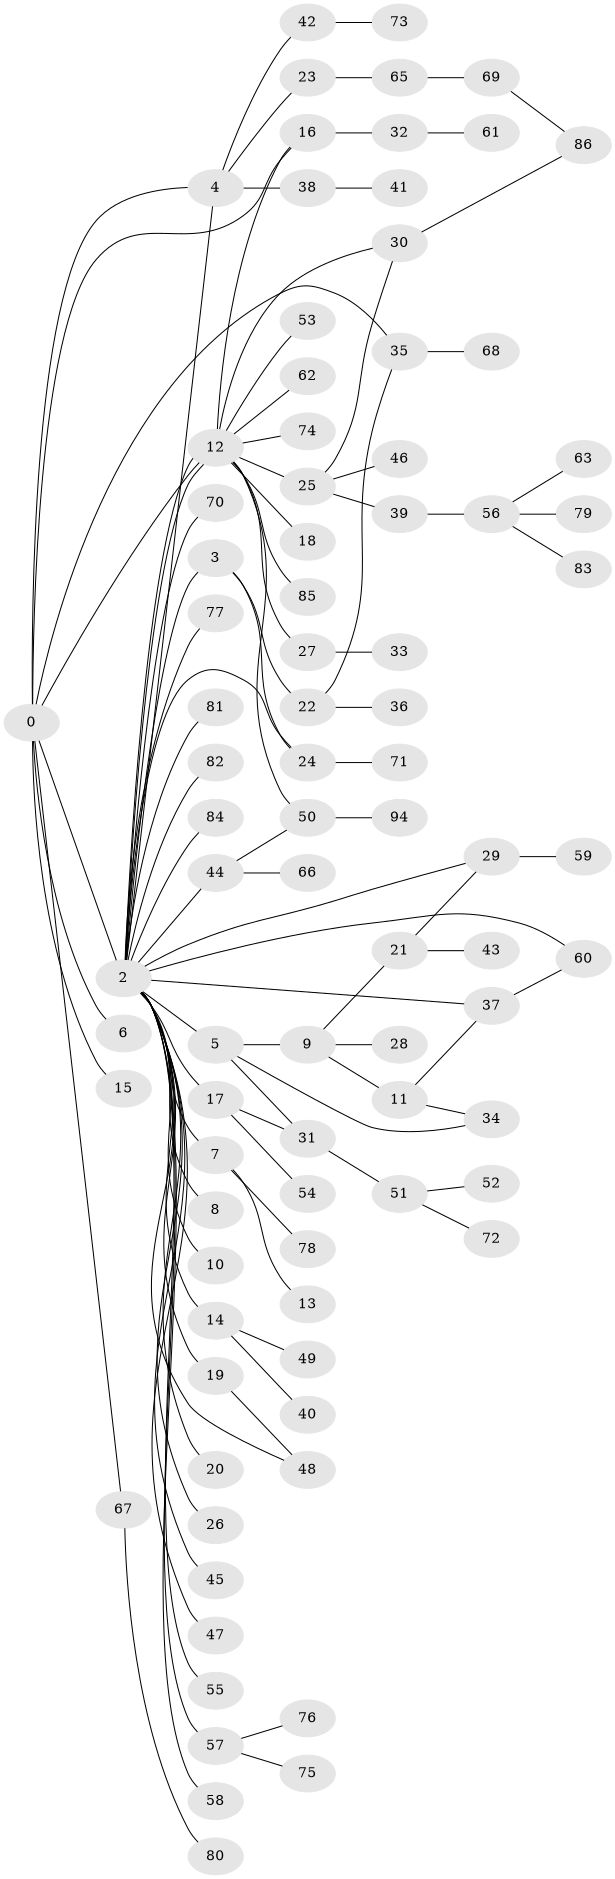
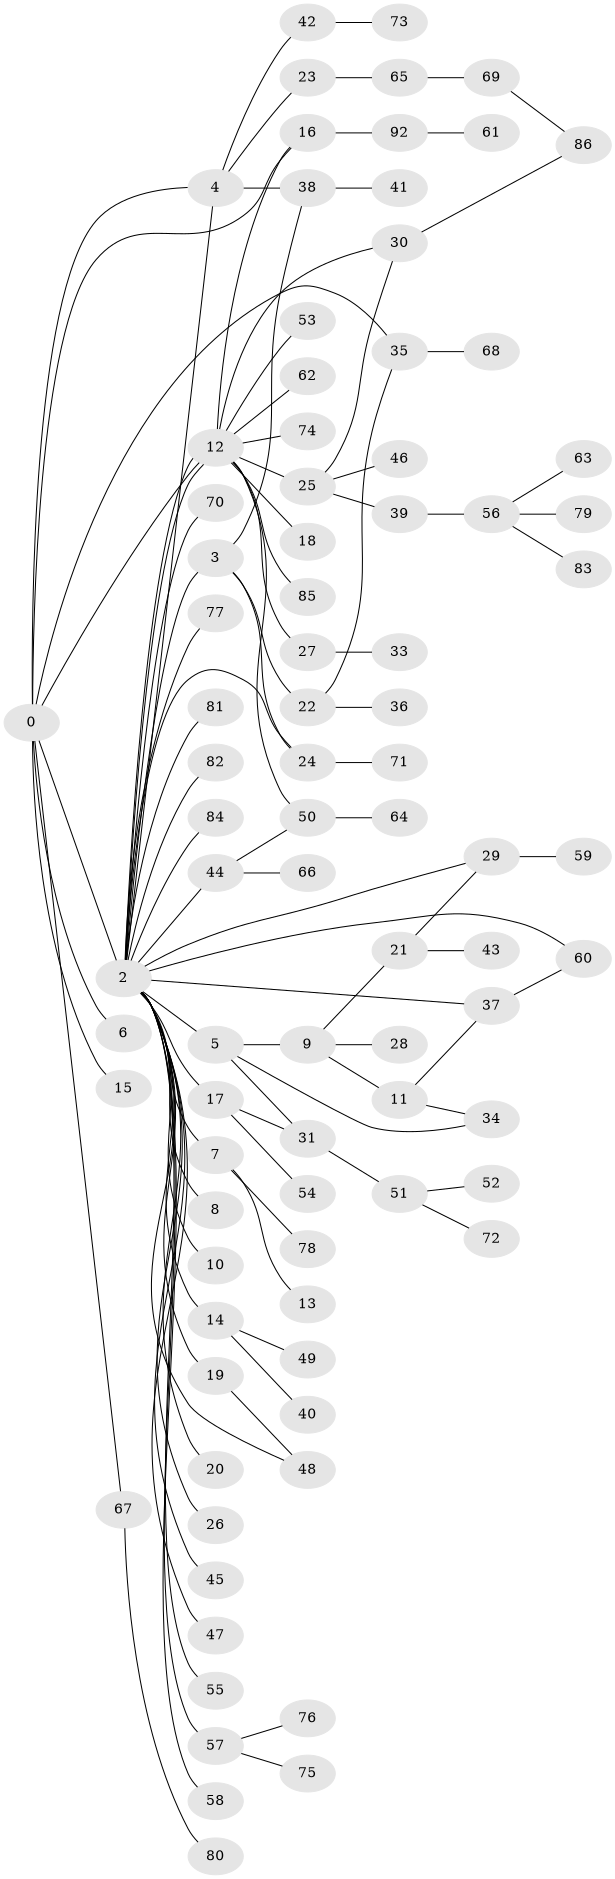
node "32": label "32" -> "92"
edge "38" -- "3": added
node "94": label "94" -> "64"
